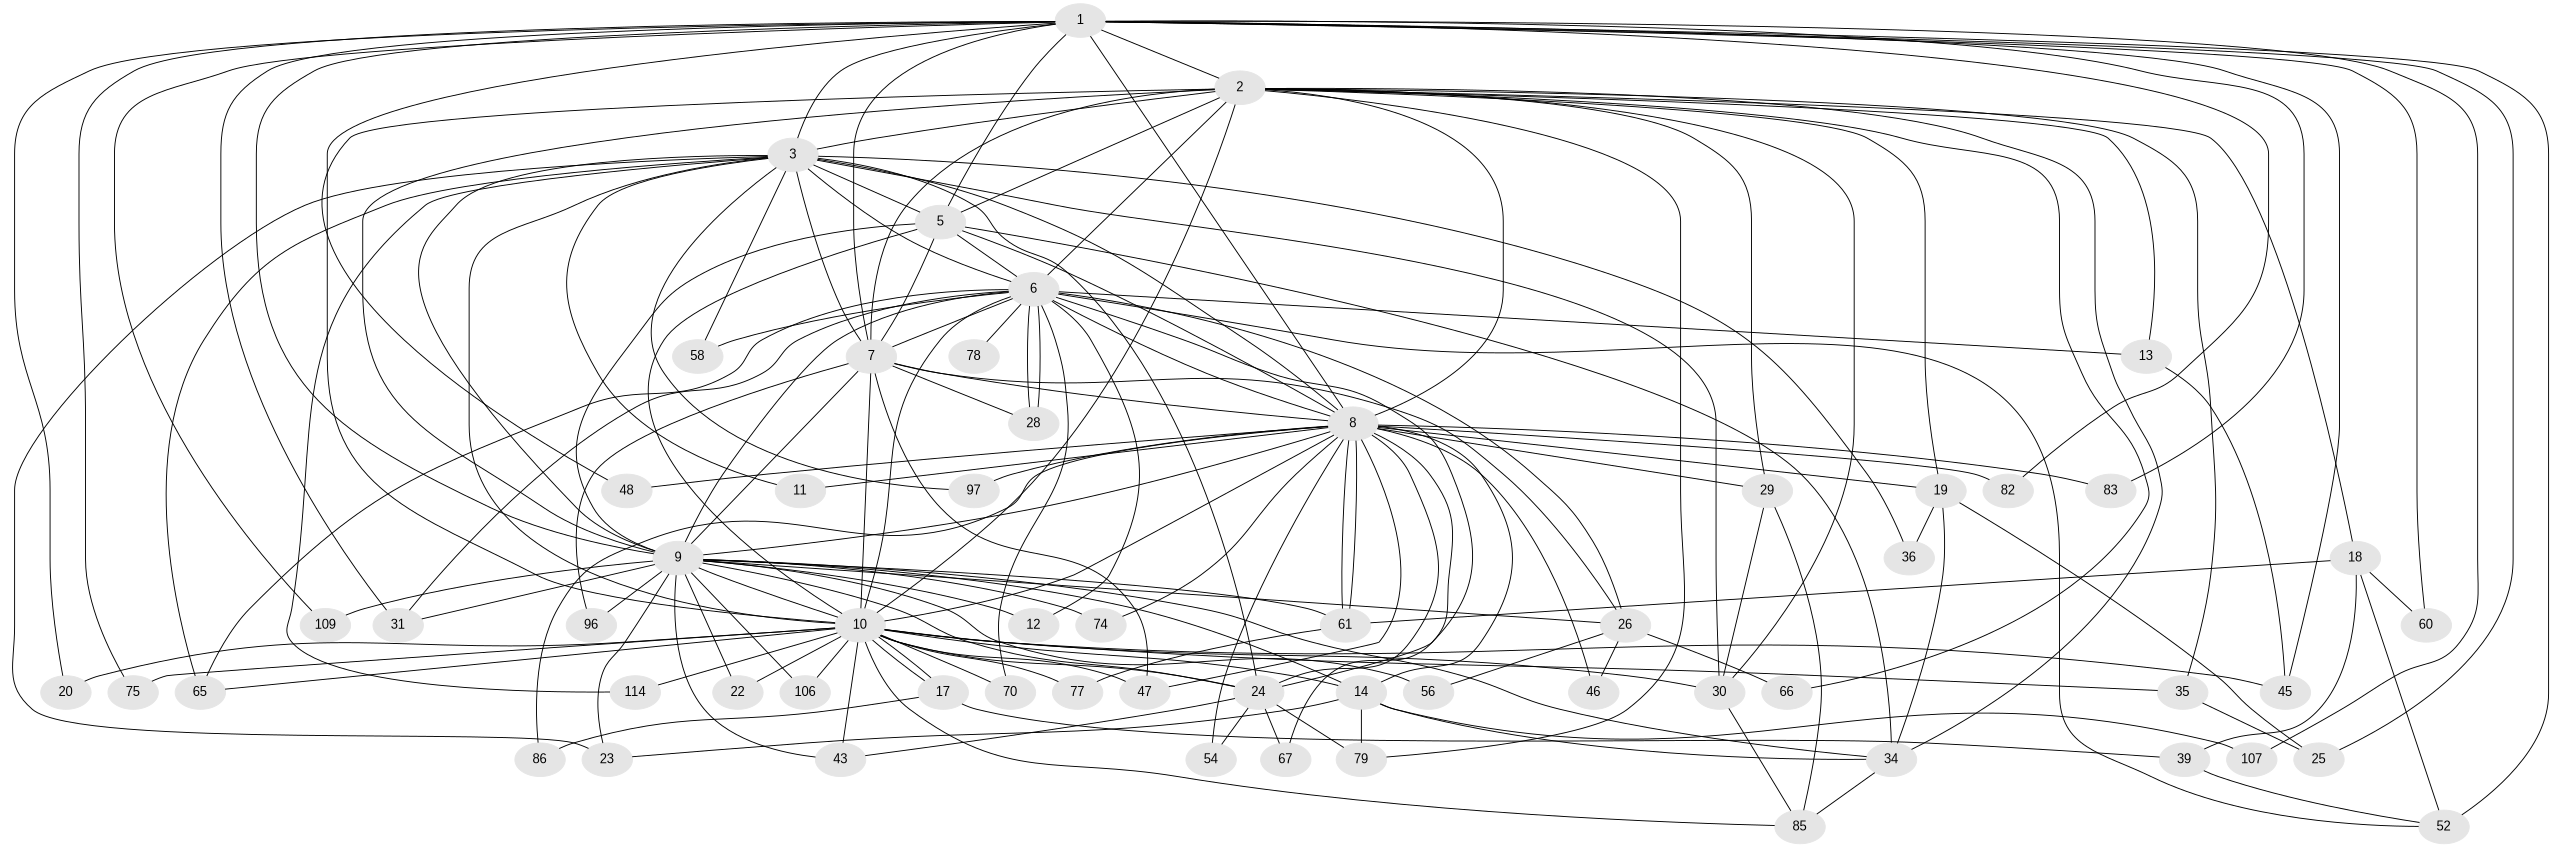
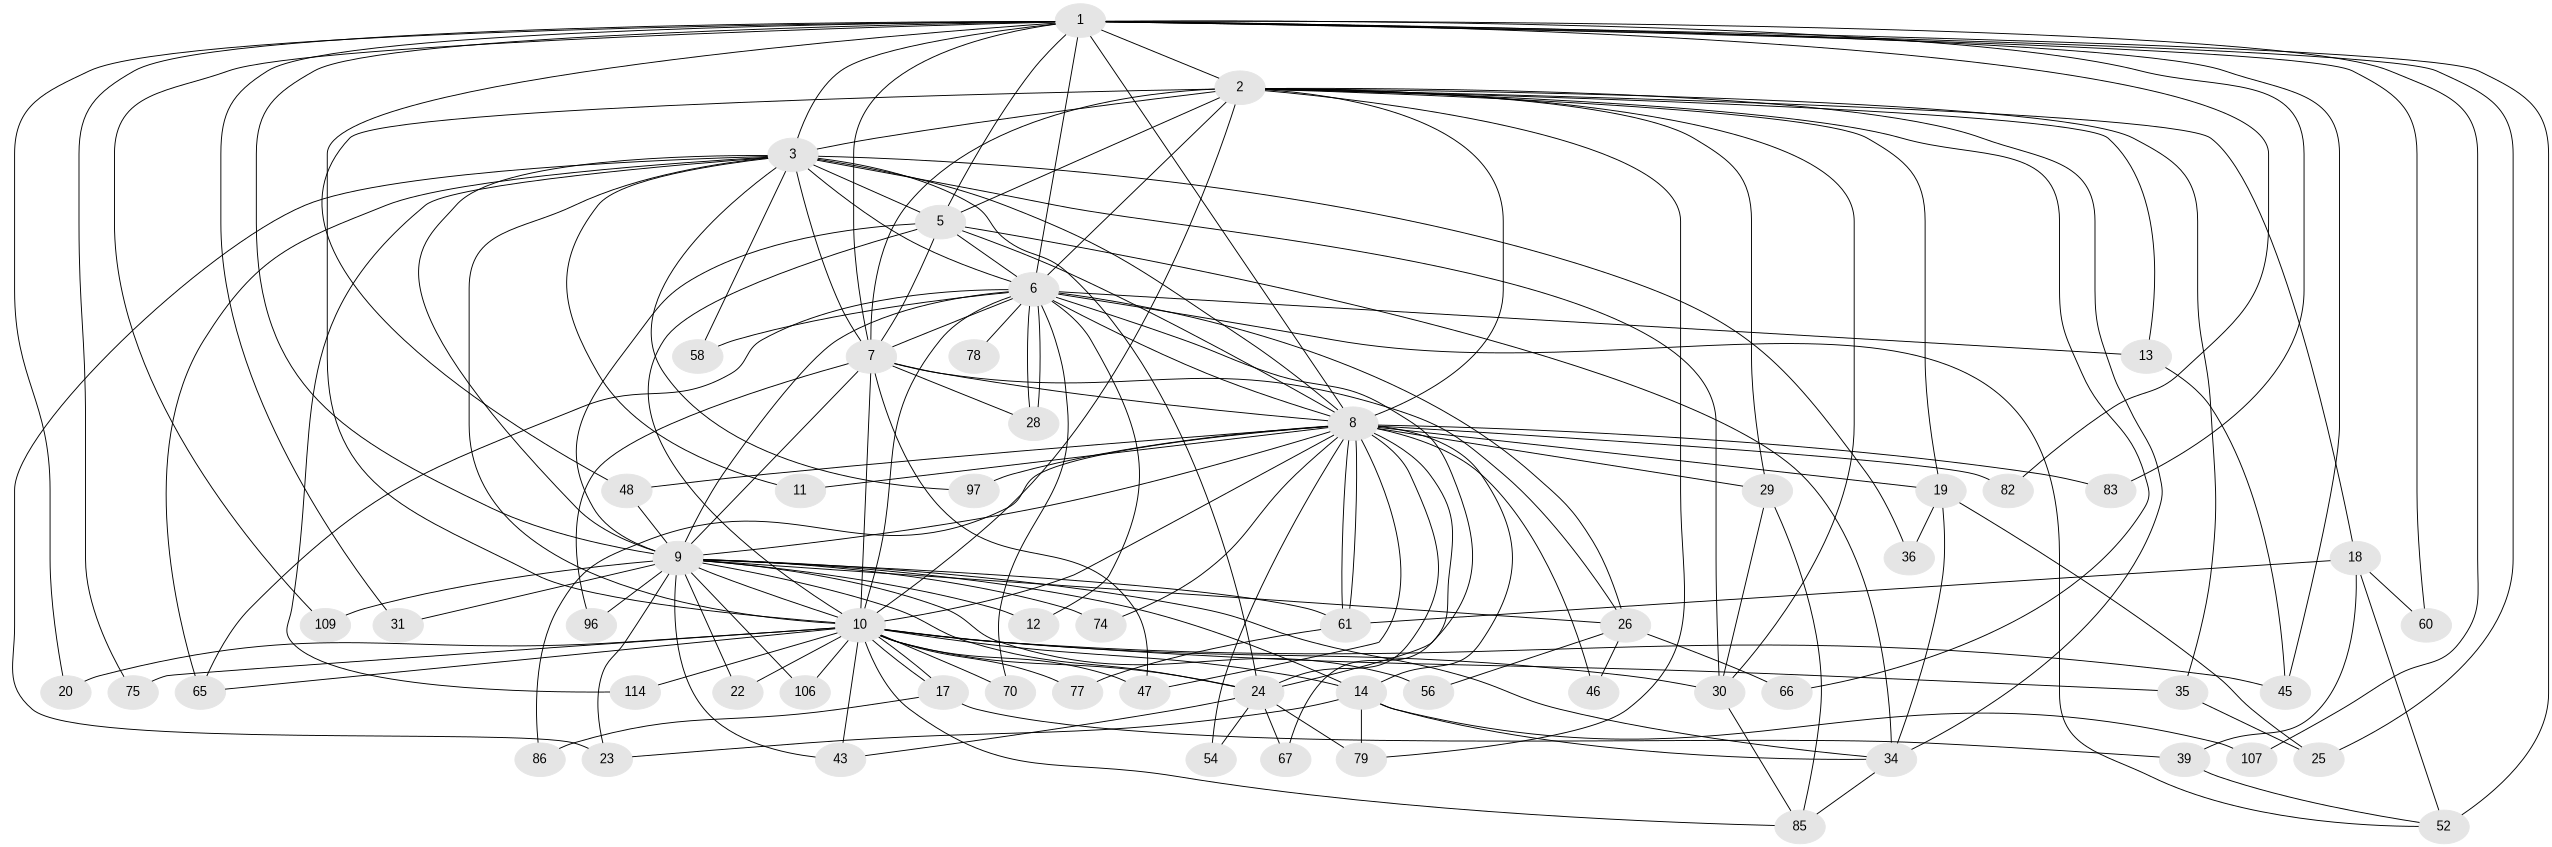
edge "2" -- "9": now "48" -- "9"
edge "6" -- "31": now "6" -- "1"
